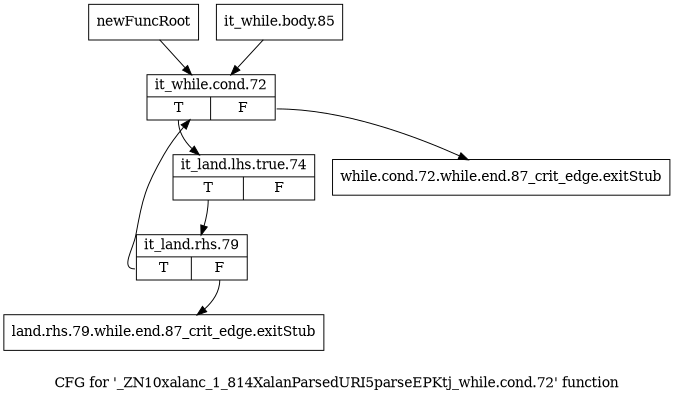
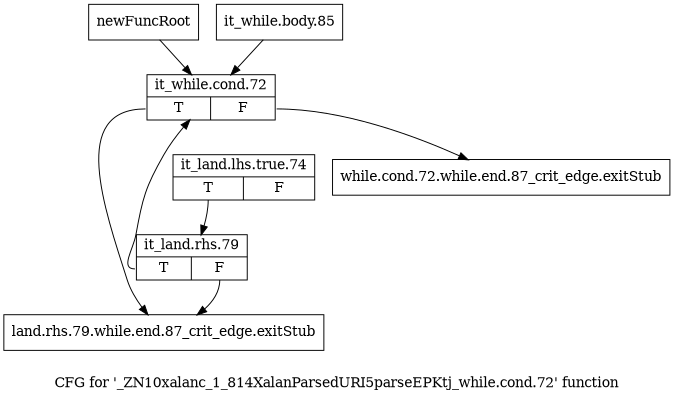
edge "it_while.cond.72" -> "it_land.lhs.true.74": now "it_while.cond.72" -> "land.rhs.79.while.end.87_crit_edge.exitStub"
